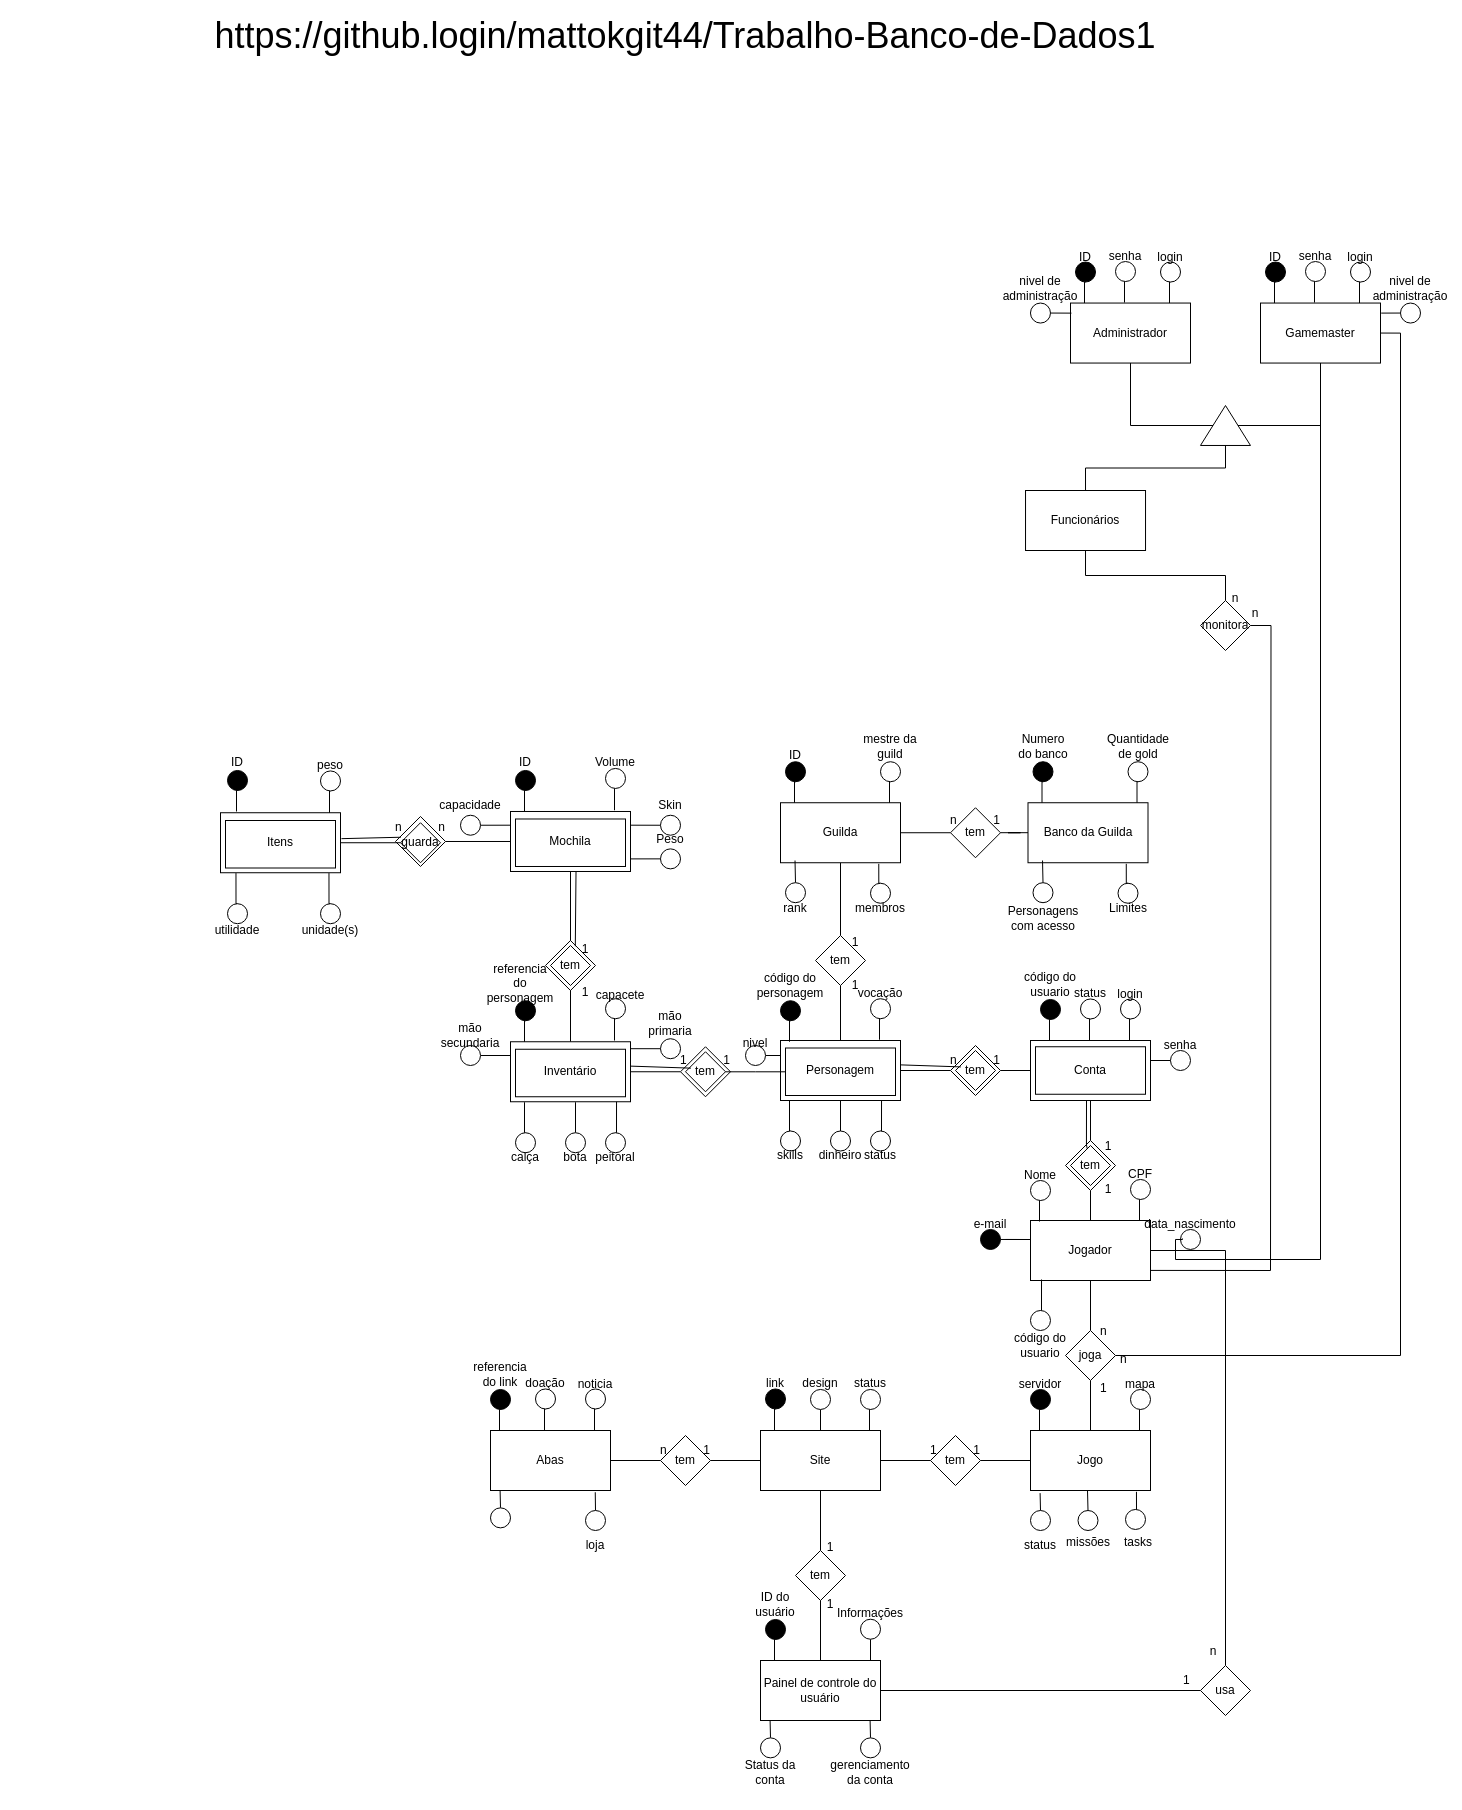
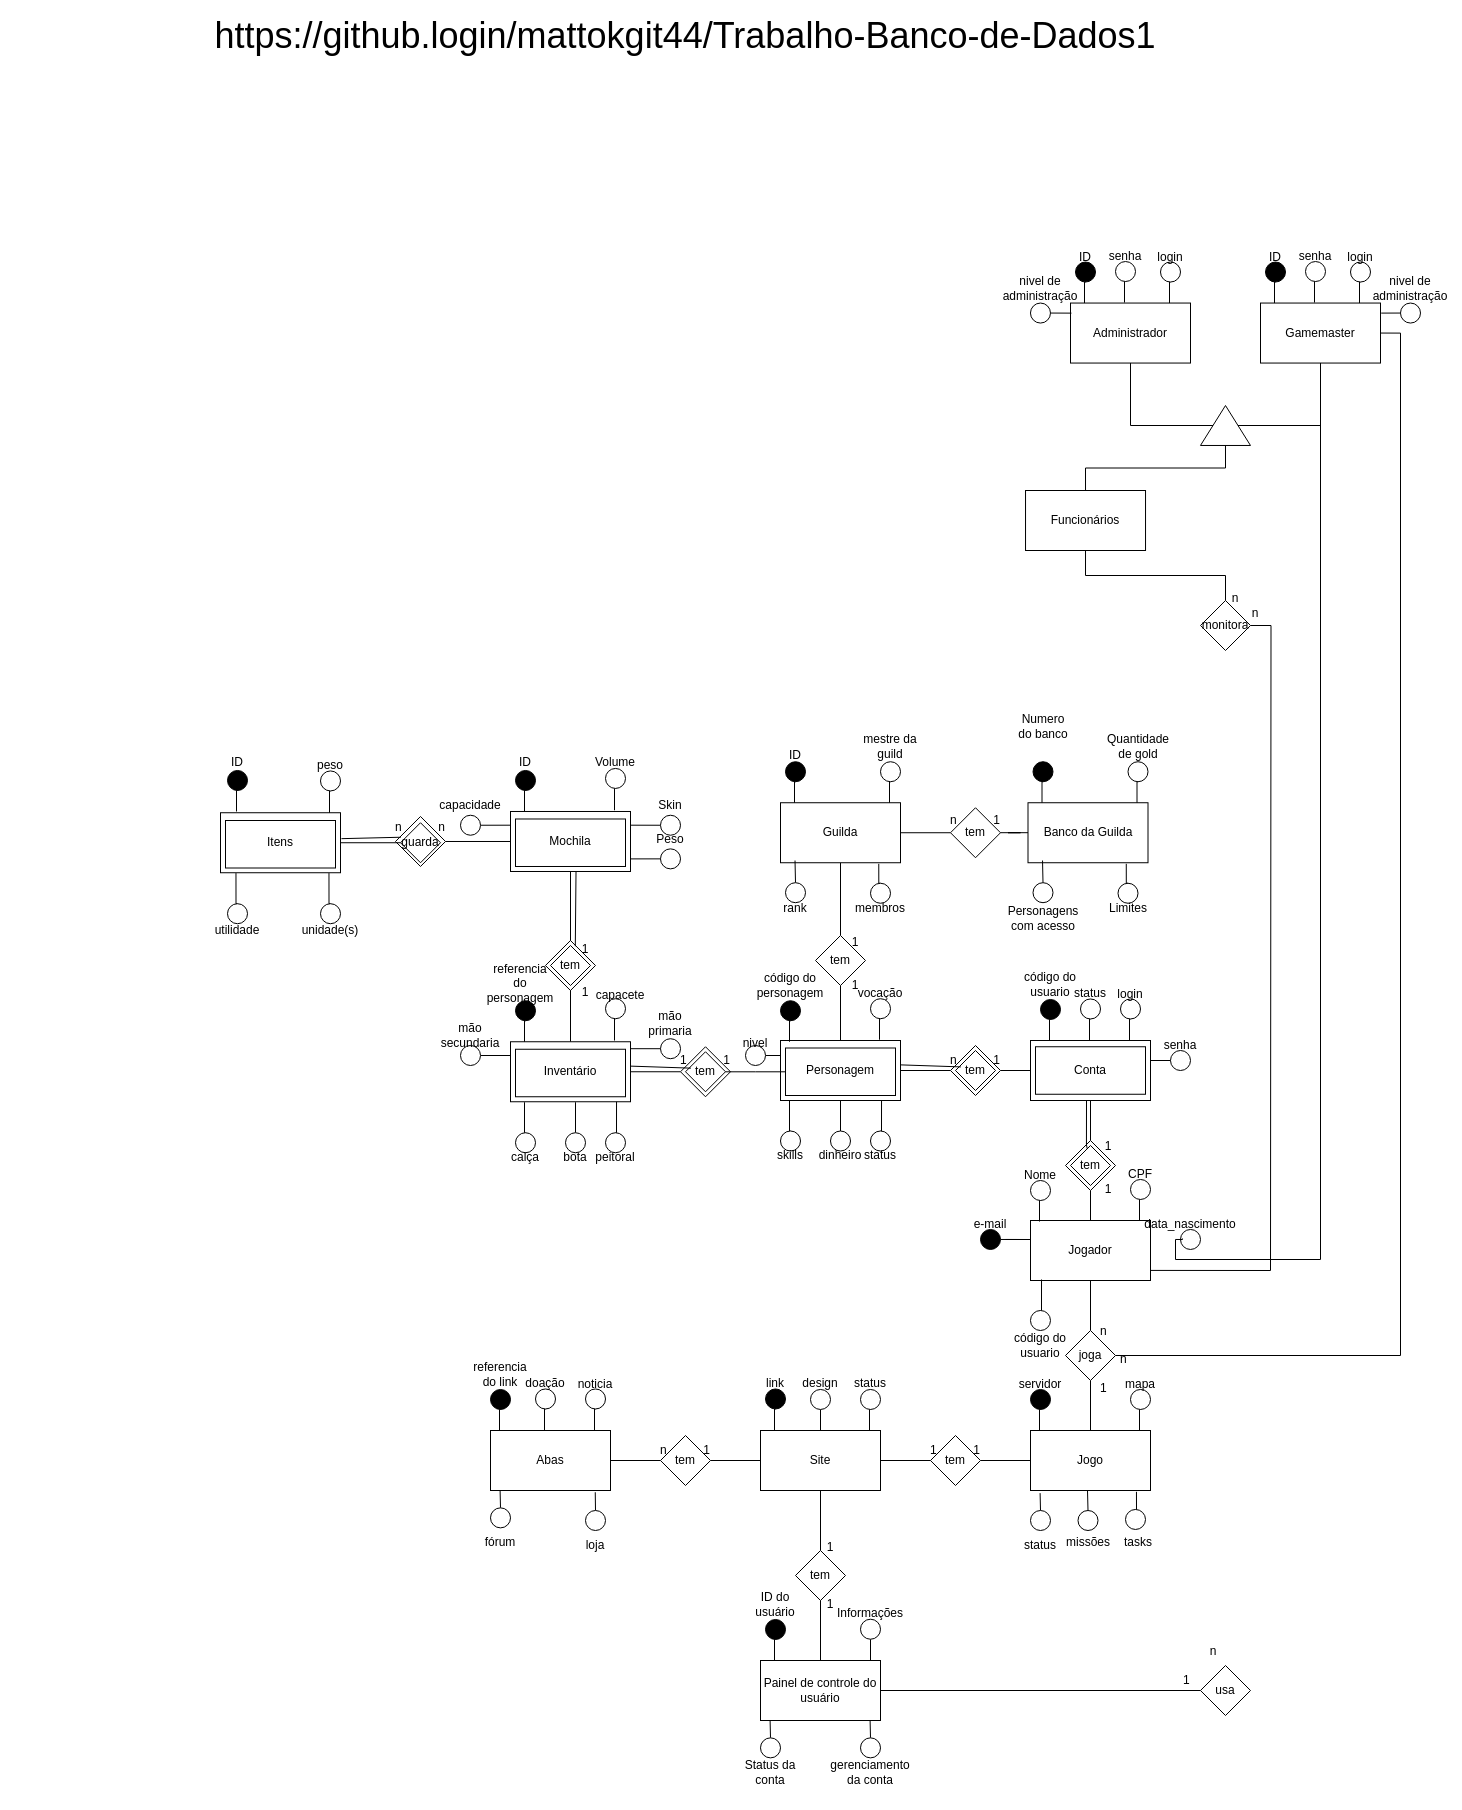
node "Numero do banco": moved (1043, 747) -> (1043, 727)
edge "Jogador" -- "usa": removed
node "fórum": added
